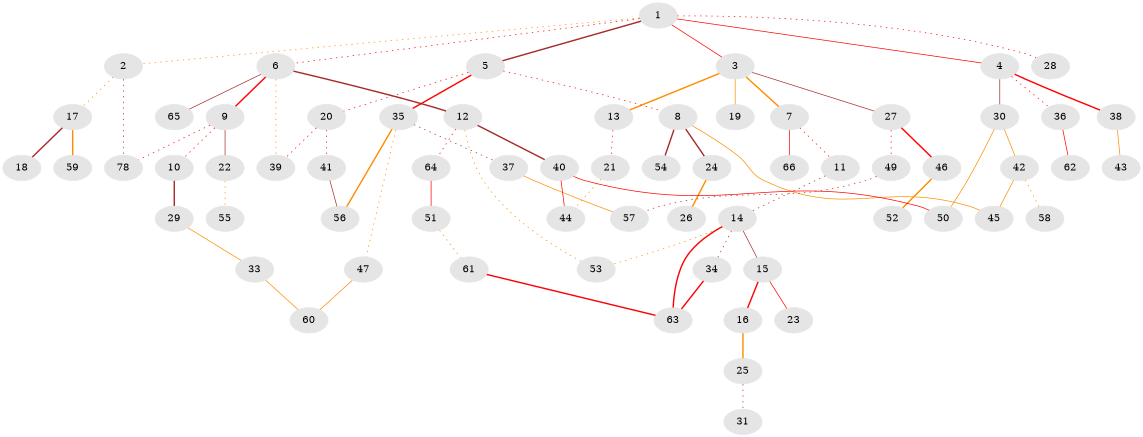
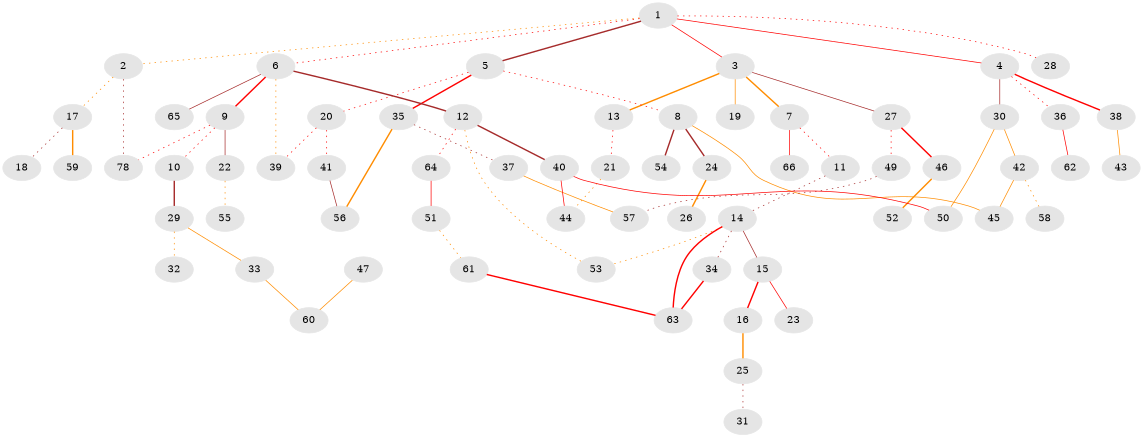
edge "17" -- "18": style bold -> dotted
edge "35" -- "47": removed
node "32": added
